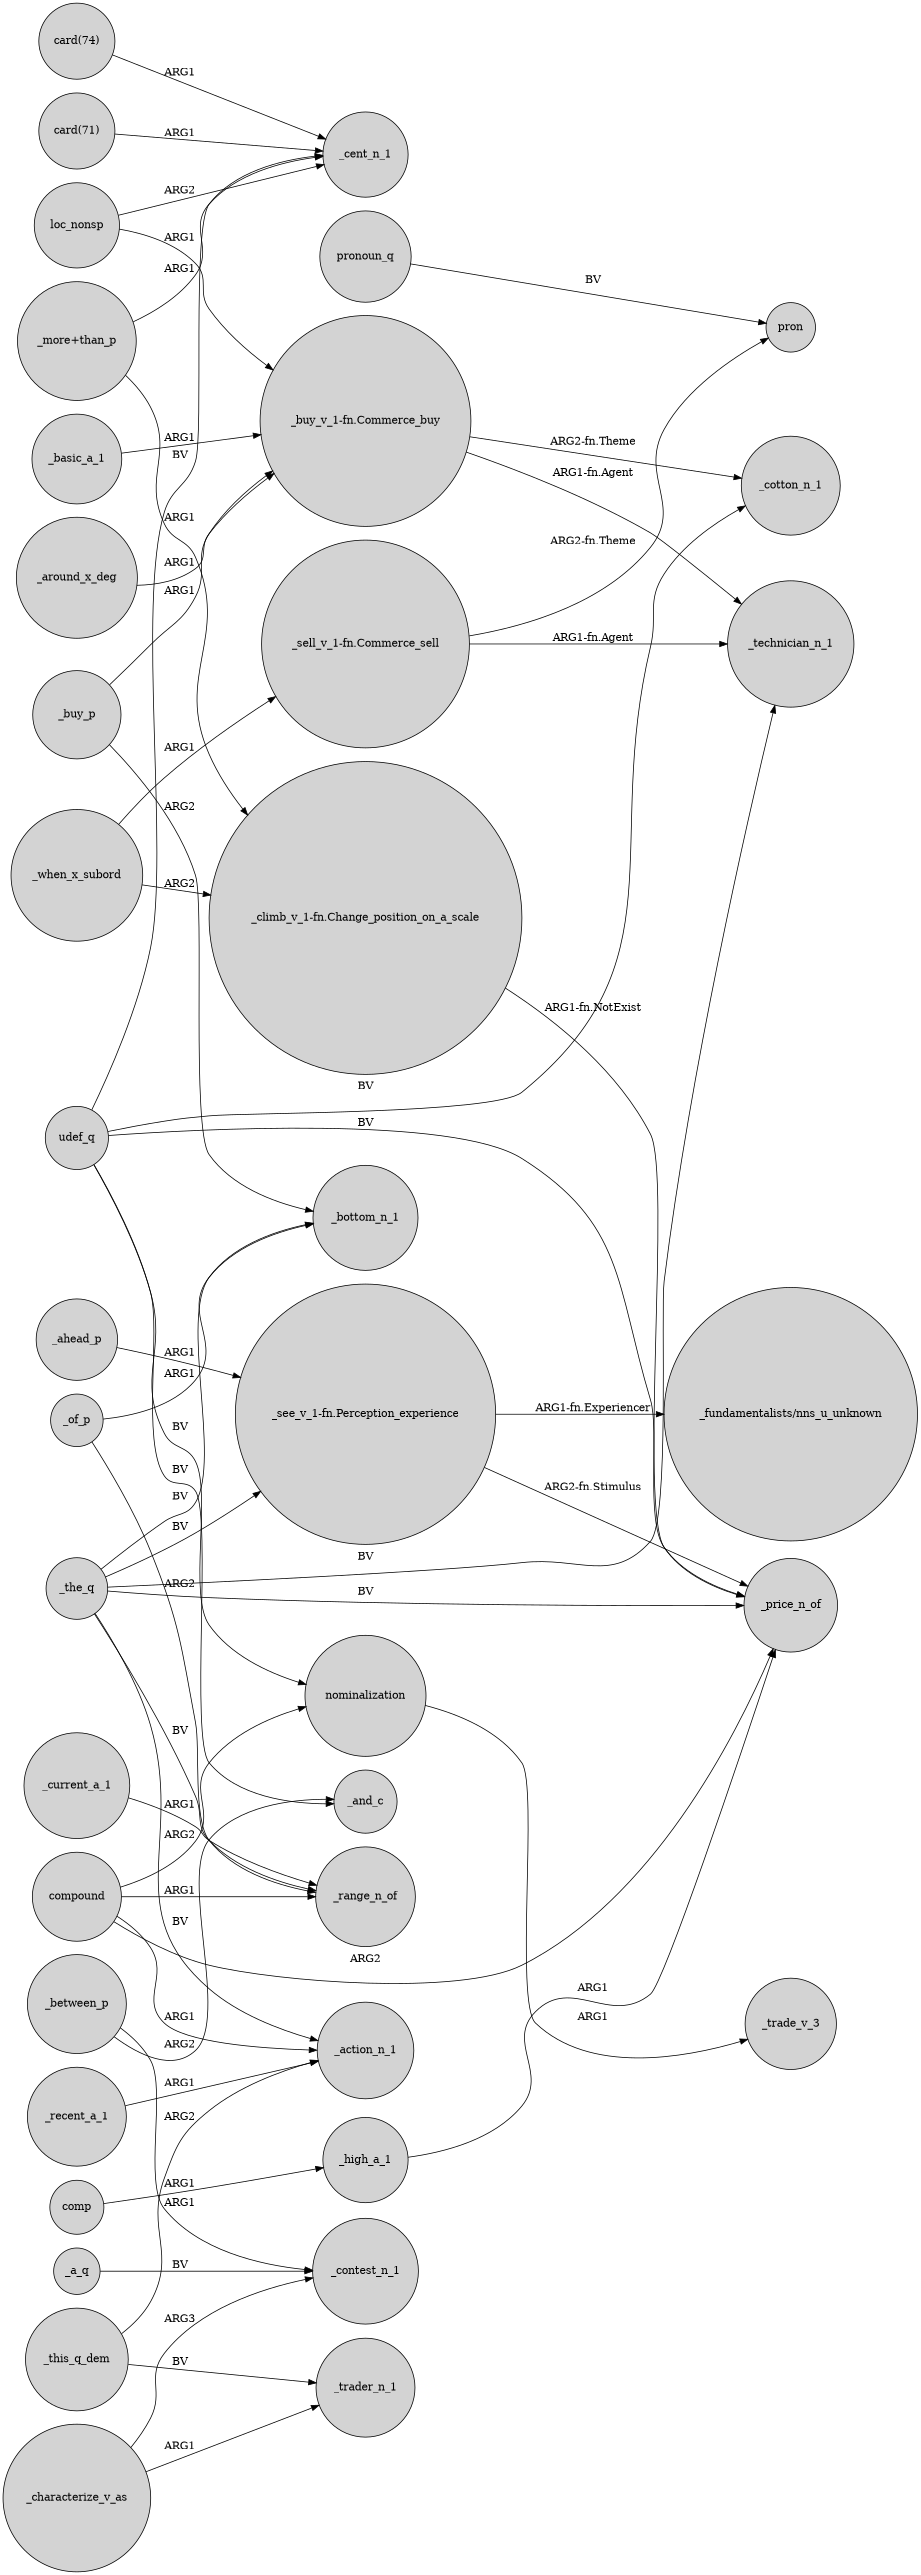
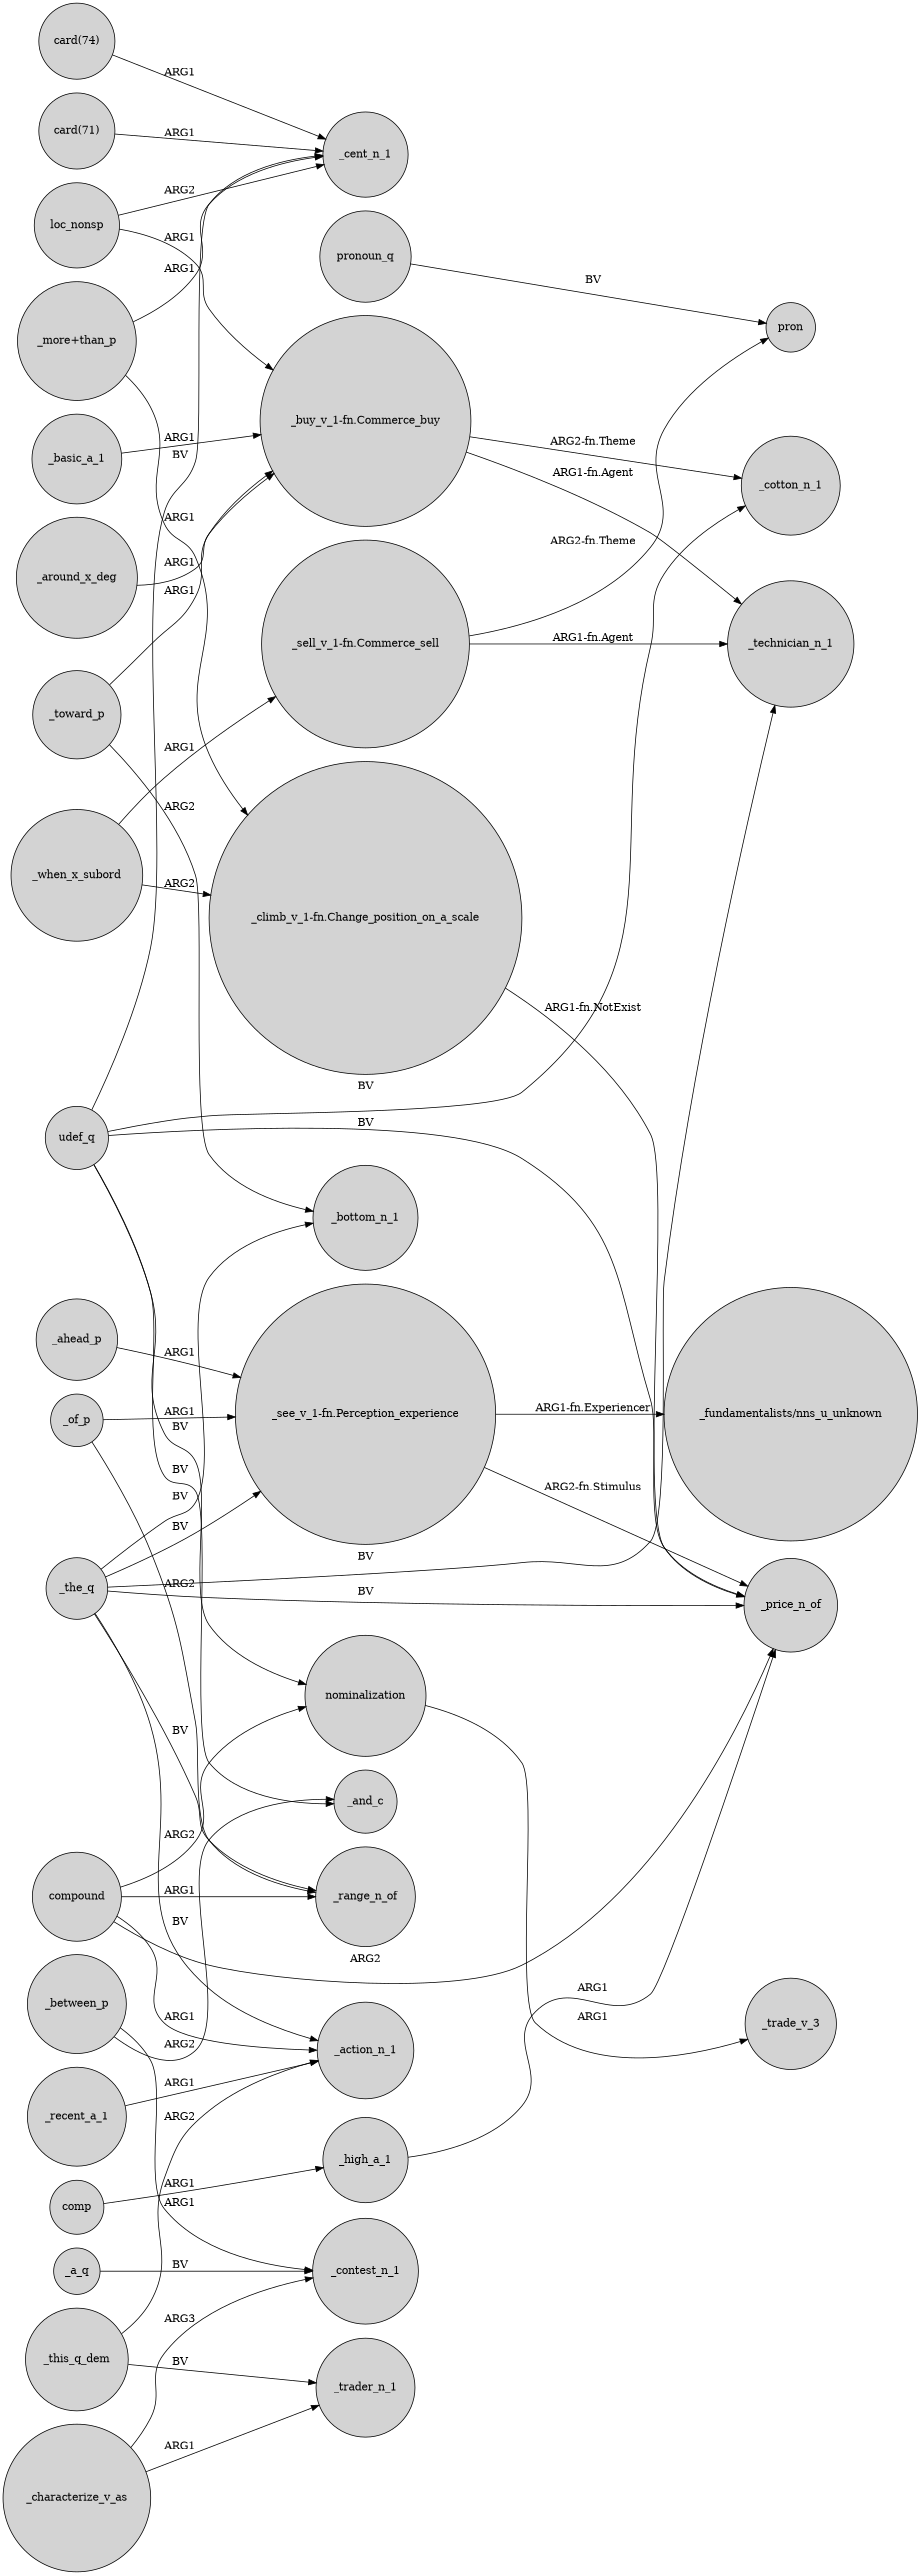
node "_buy_p": label "_buy_p" -> "_toward_p"
edge "_of_p" -> "_bottom_n_1": now "_of_p" -> "_see_v_1-fn.Perception_experience"
node "_current_a_1": removed
